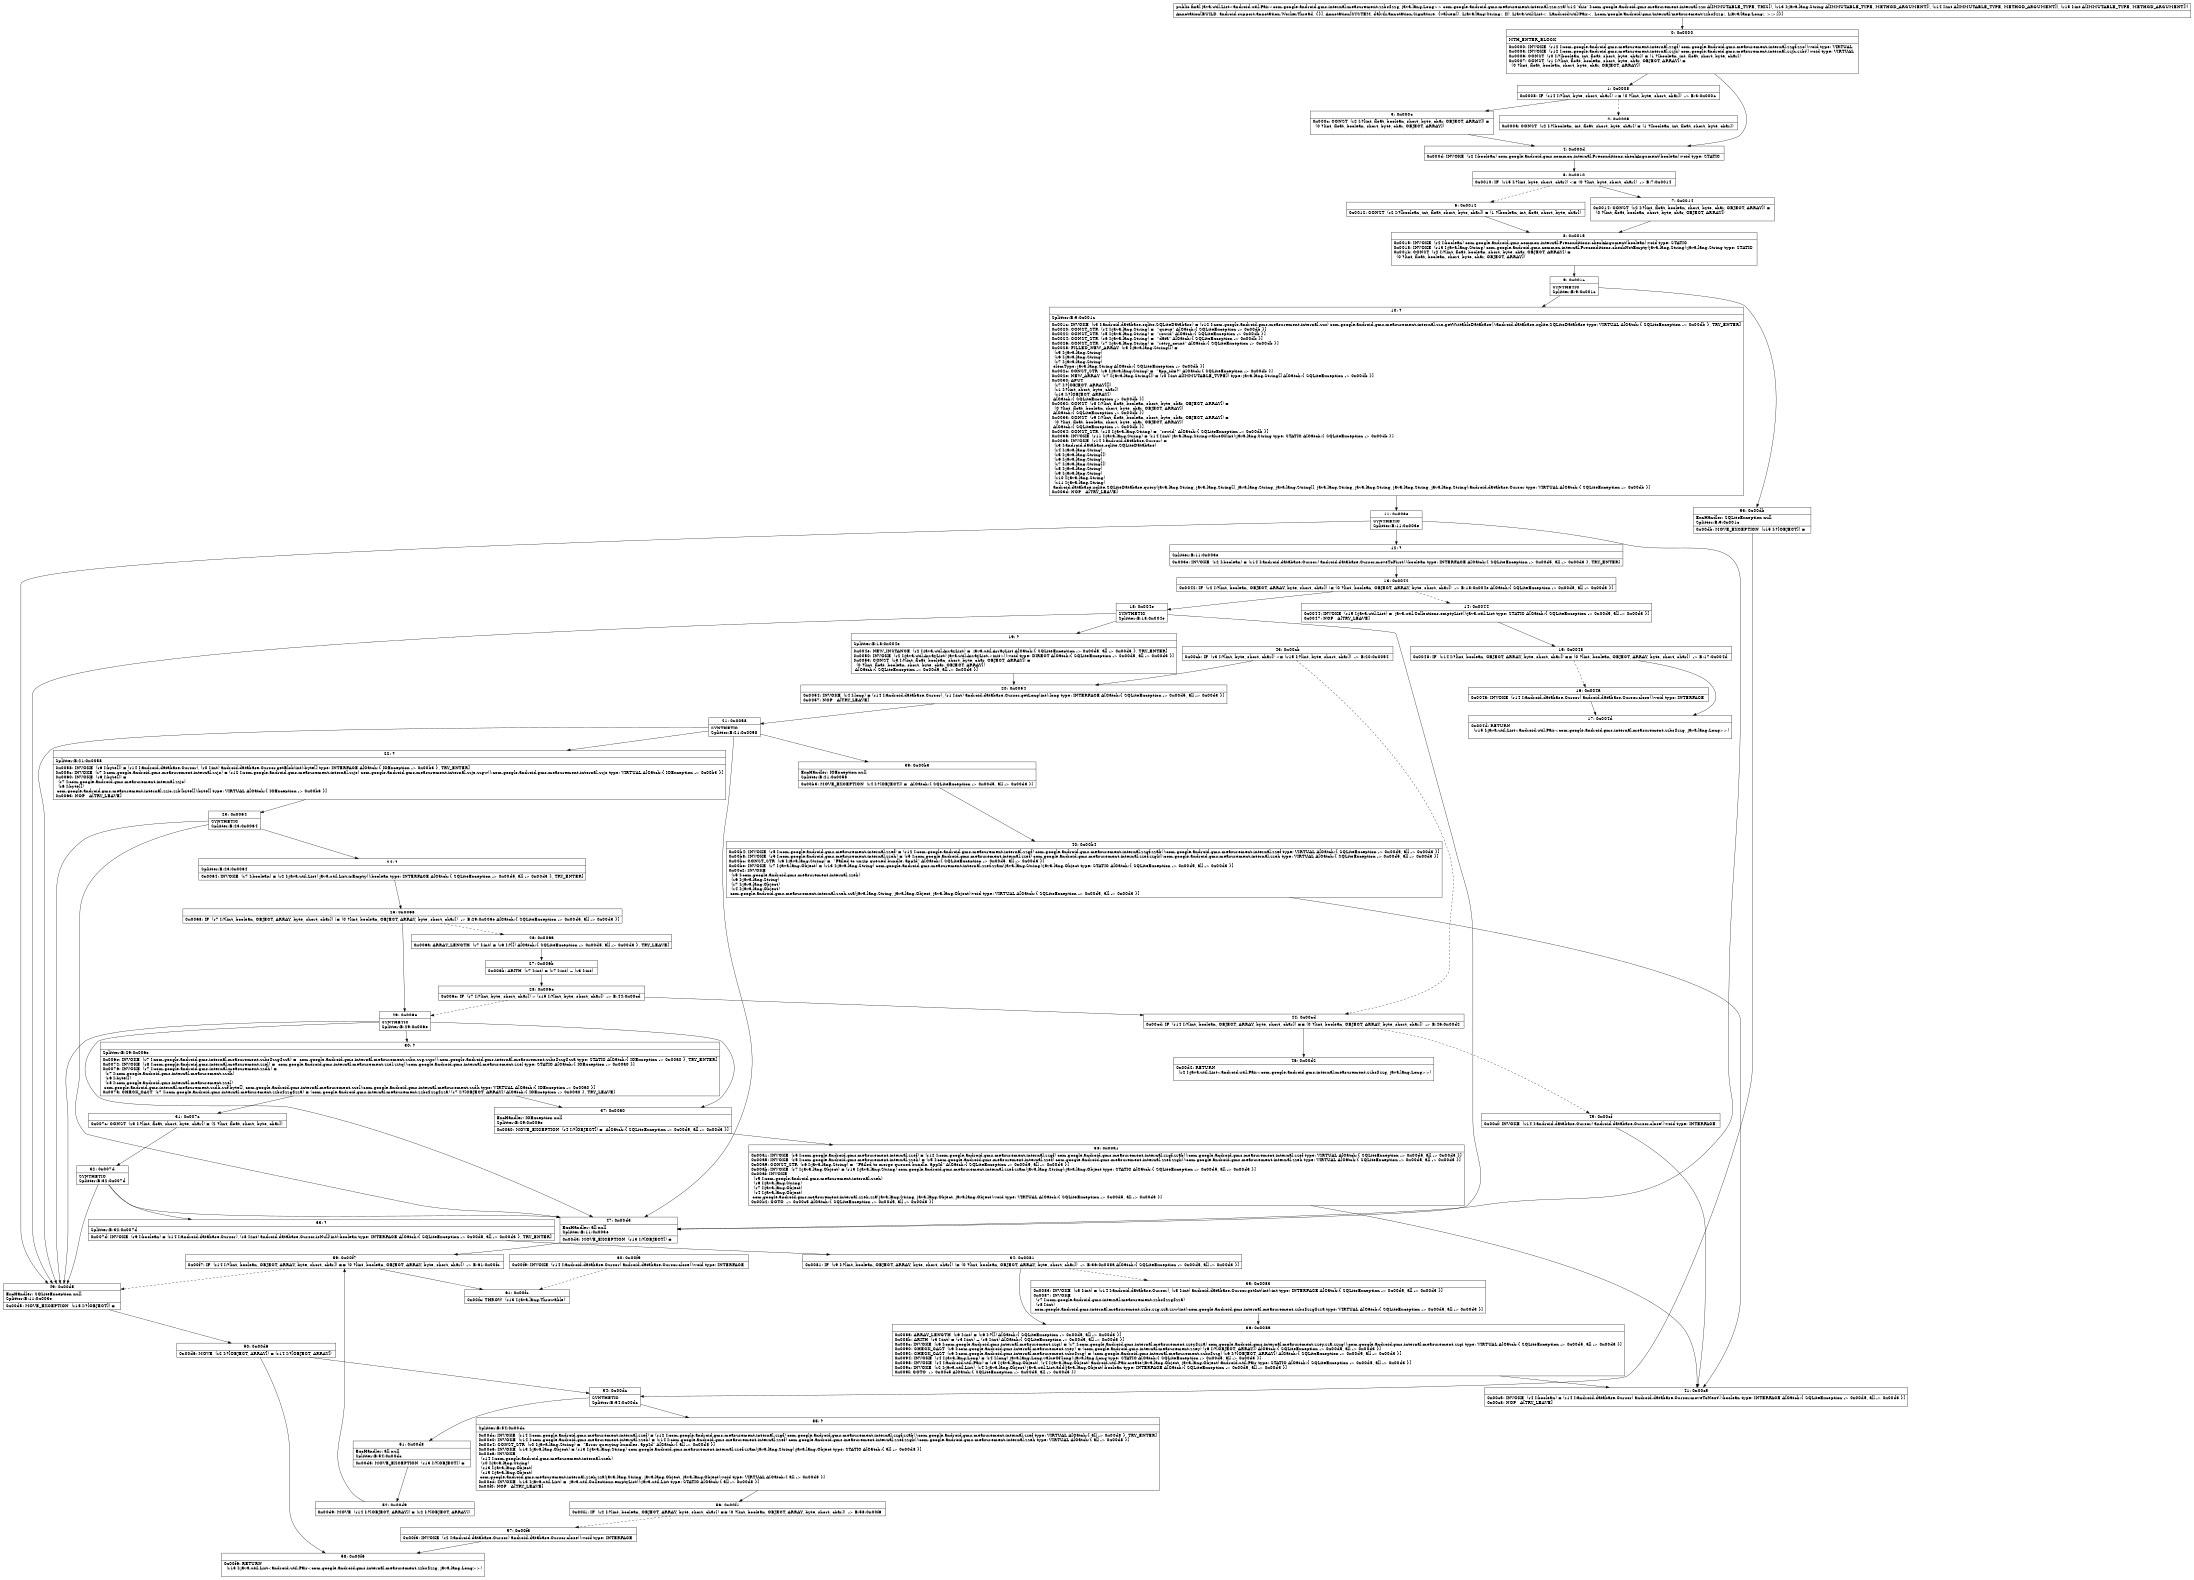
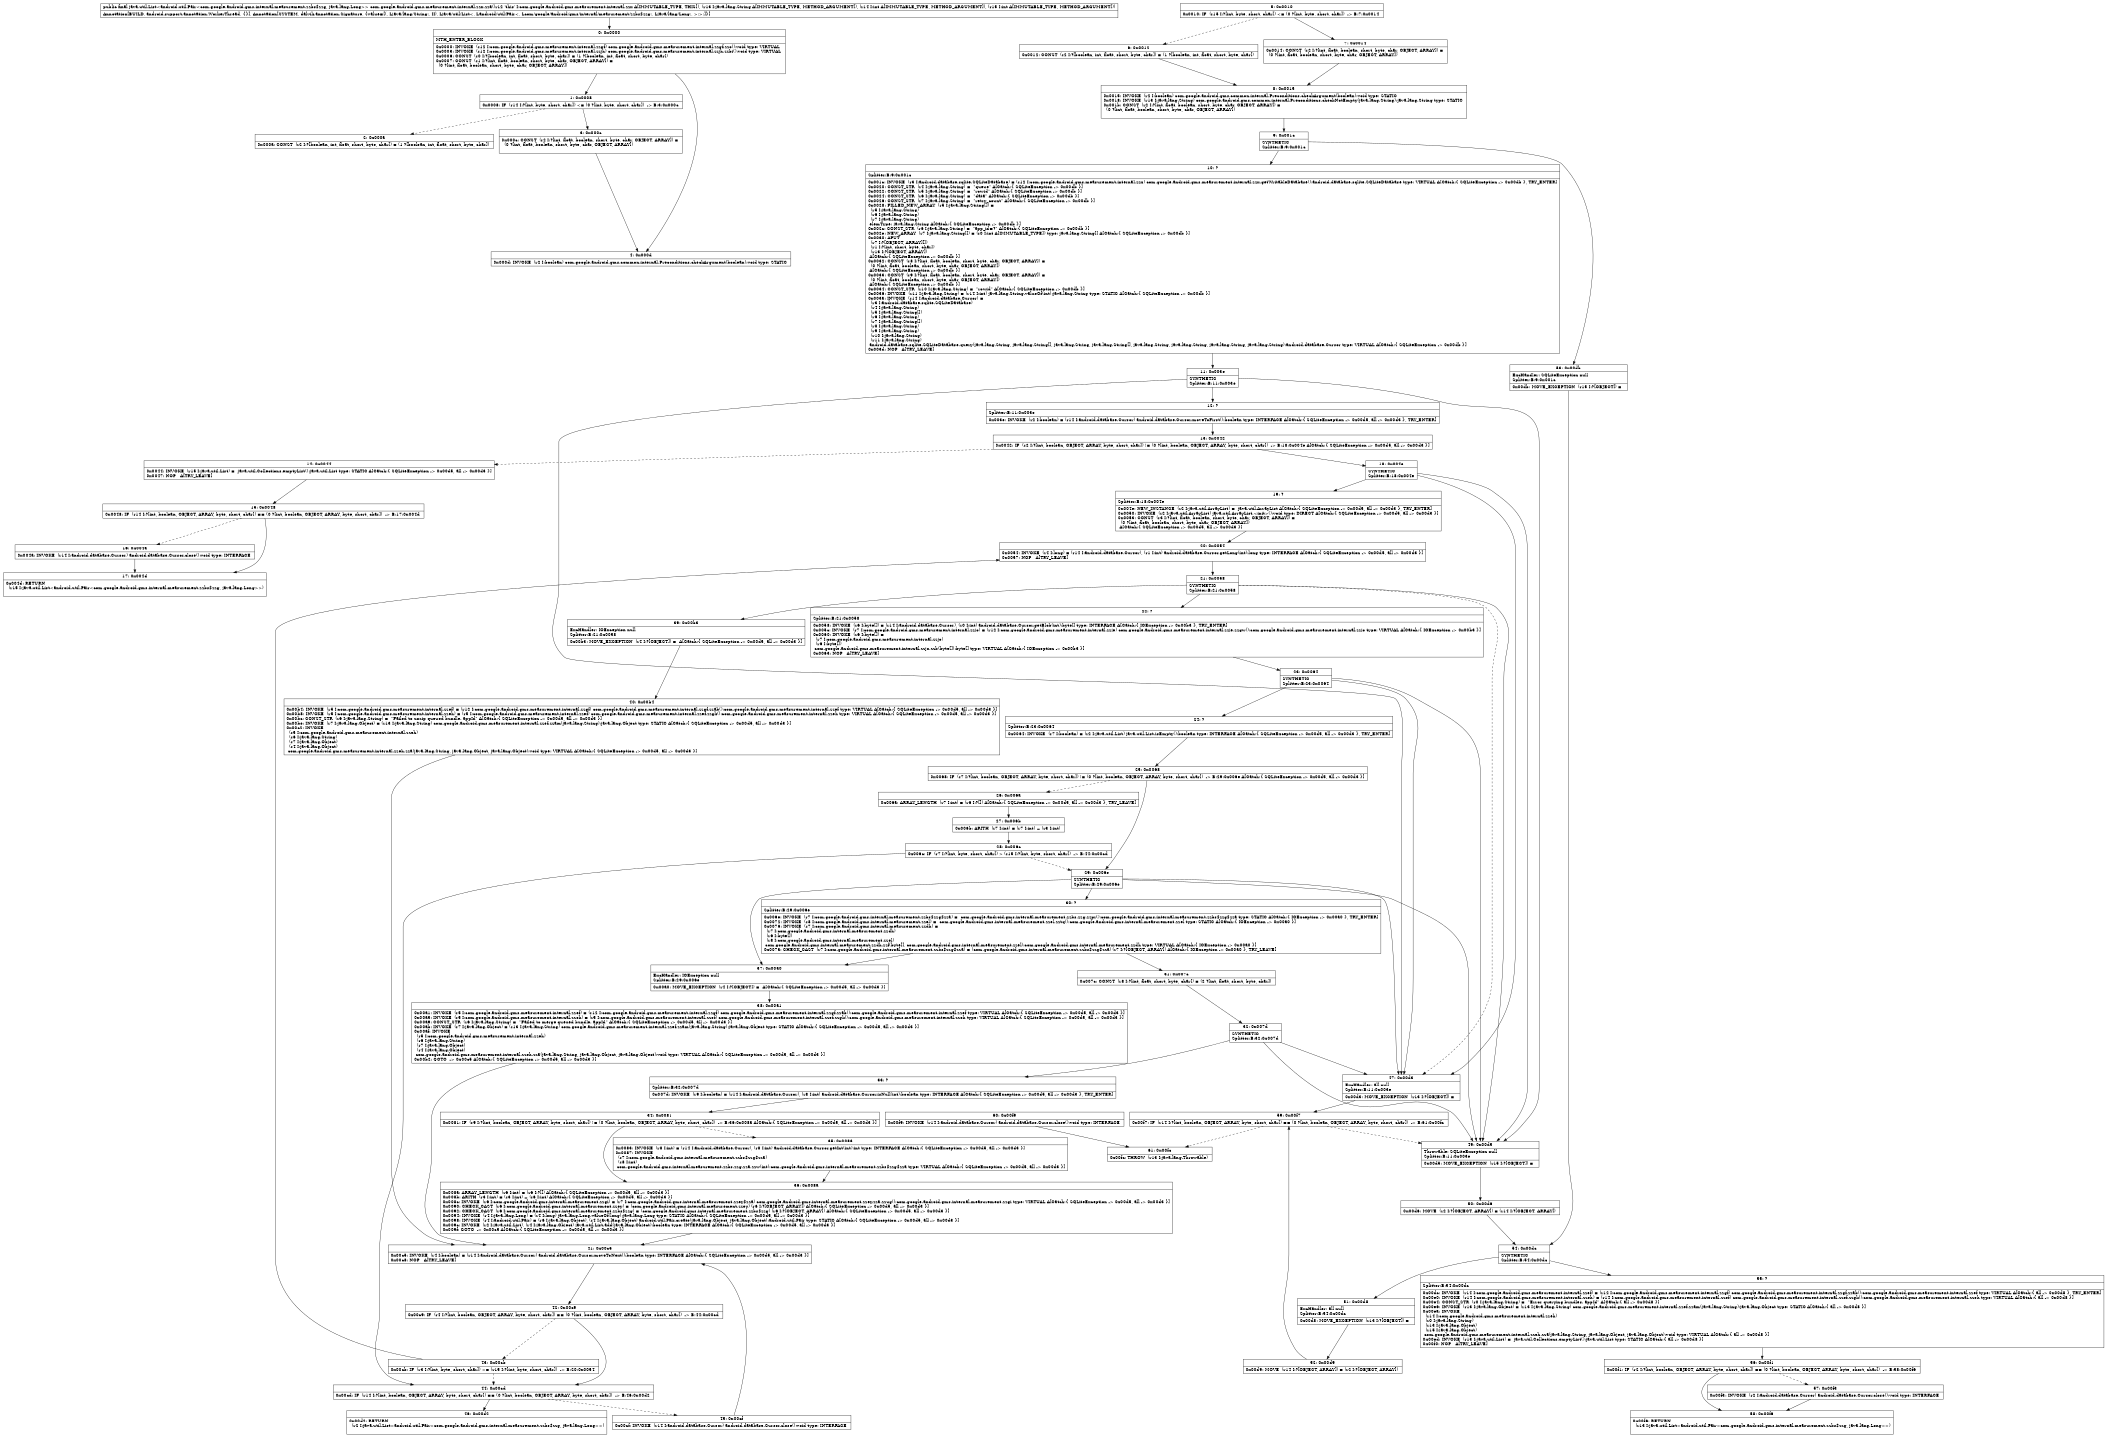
edge "4: 0x000d" -> "5: 0x0010": removed
edge "21: 0x0058" -> "47: 0x00d3": style solid -> dashed
edge "59: 0x00f7" -> "61: 0x00fc": style solid -> dashed
edge "60: 0x00f9" -> "61: 0x00fc": style dashed -> solid
node "49: 0x00d5": text "ExcHandler: SQLiteException null" -> "Throwable: SQLiteException null"
node "42: 0x00c9": added
edge "50: 0x00d6" -> "58: 0x00f6": now "56: 0x00f1" -> "58: 0x00f6"
